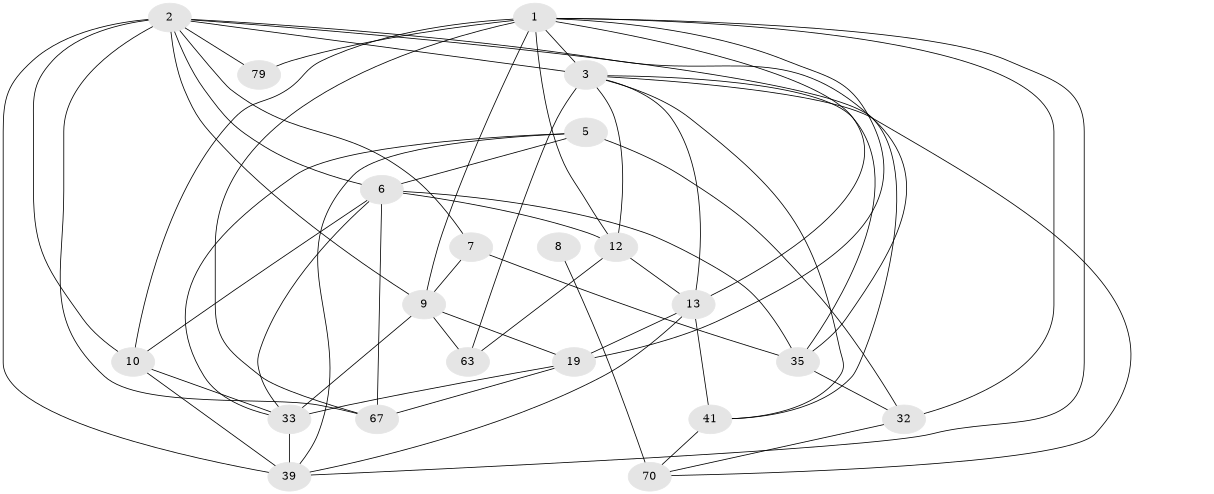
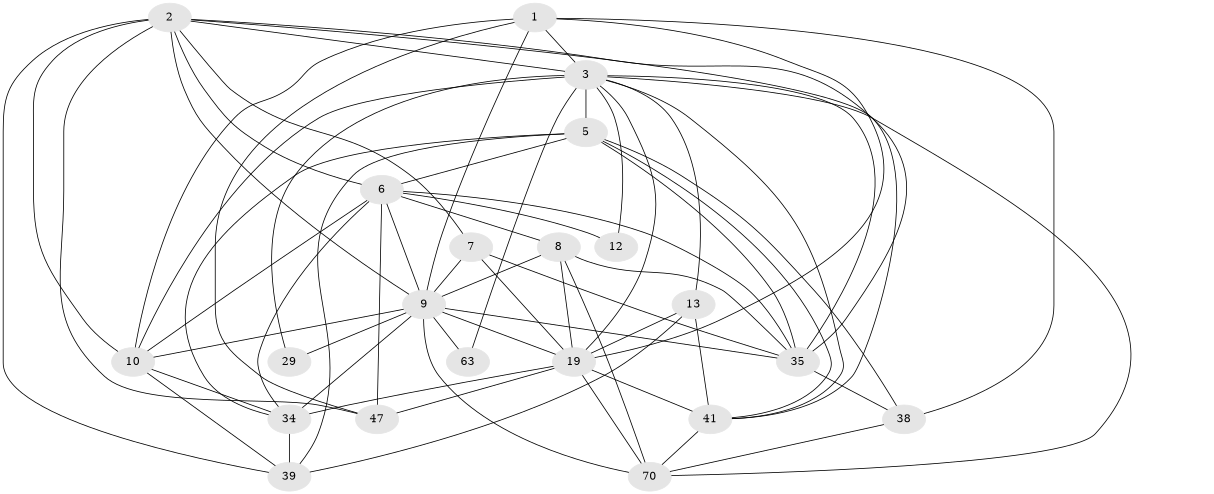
node "79": removed
edge "1" -- "13": removed
edge "3" -- "5": added
edge "3" -- "10": added
edge "1" -- "12": removed
edge "6" -- "8": added
edge "3" -- "19": added
edge "5" -- "35": added
edge "6" -- "9": added
edge "5" -- "41": added
edge "12" -- "13": removed
edge "8" -- "9": added
edge "8" -- "35": added
edge "7" -- "19": added
edge "12" -- "63": removed
edge "8" -- "19": added
edge "9" -- "35": added
edge "9" -- "10": added
node "29": added
edge "1" -- "39": removed
edge "19" -- "41": added
node "33": label "33" -> "34"
node "67": label "67" -> "47"
edge "19" -- "70": added
node "32": label "32" -> "38"
edge "9" -- "70": added
